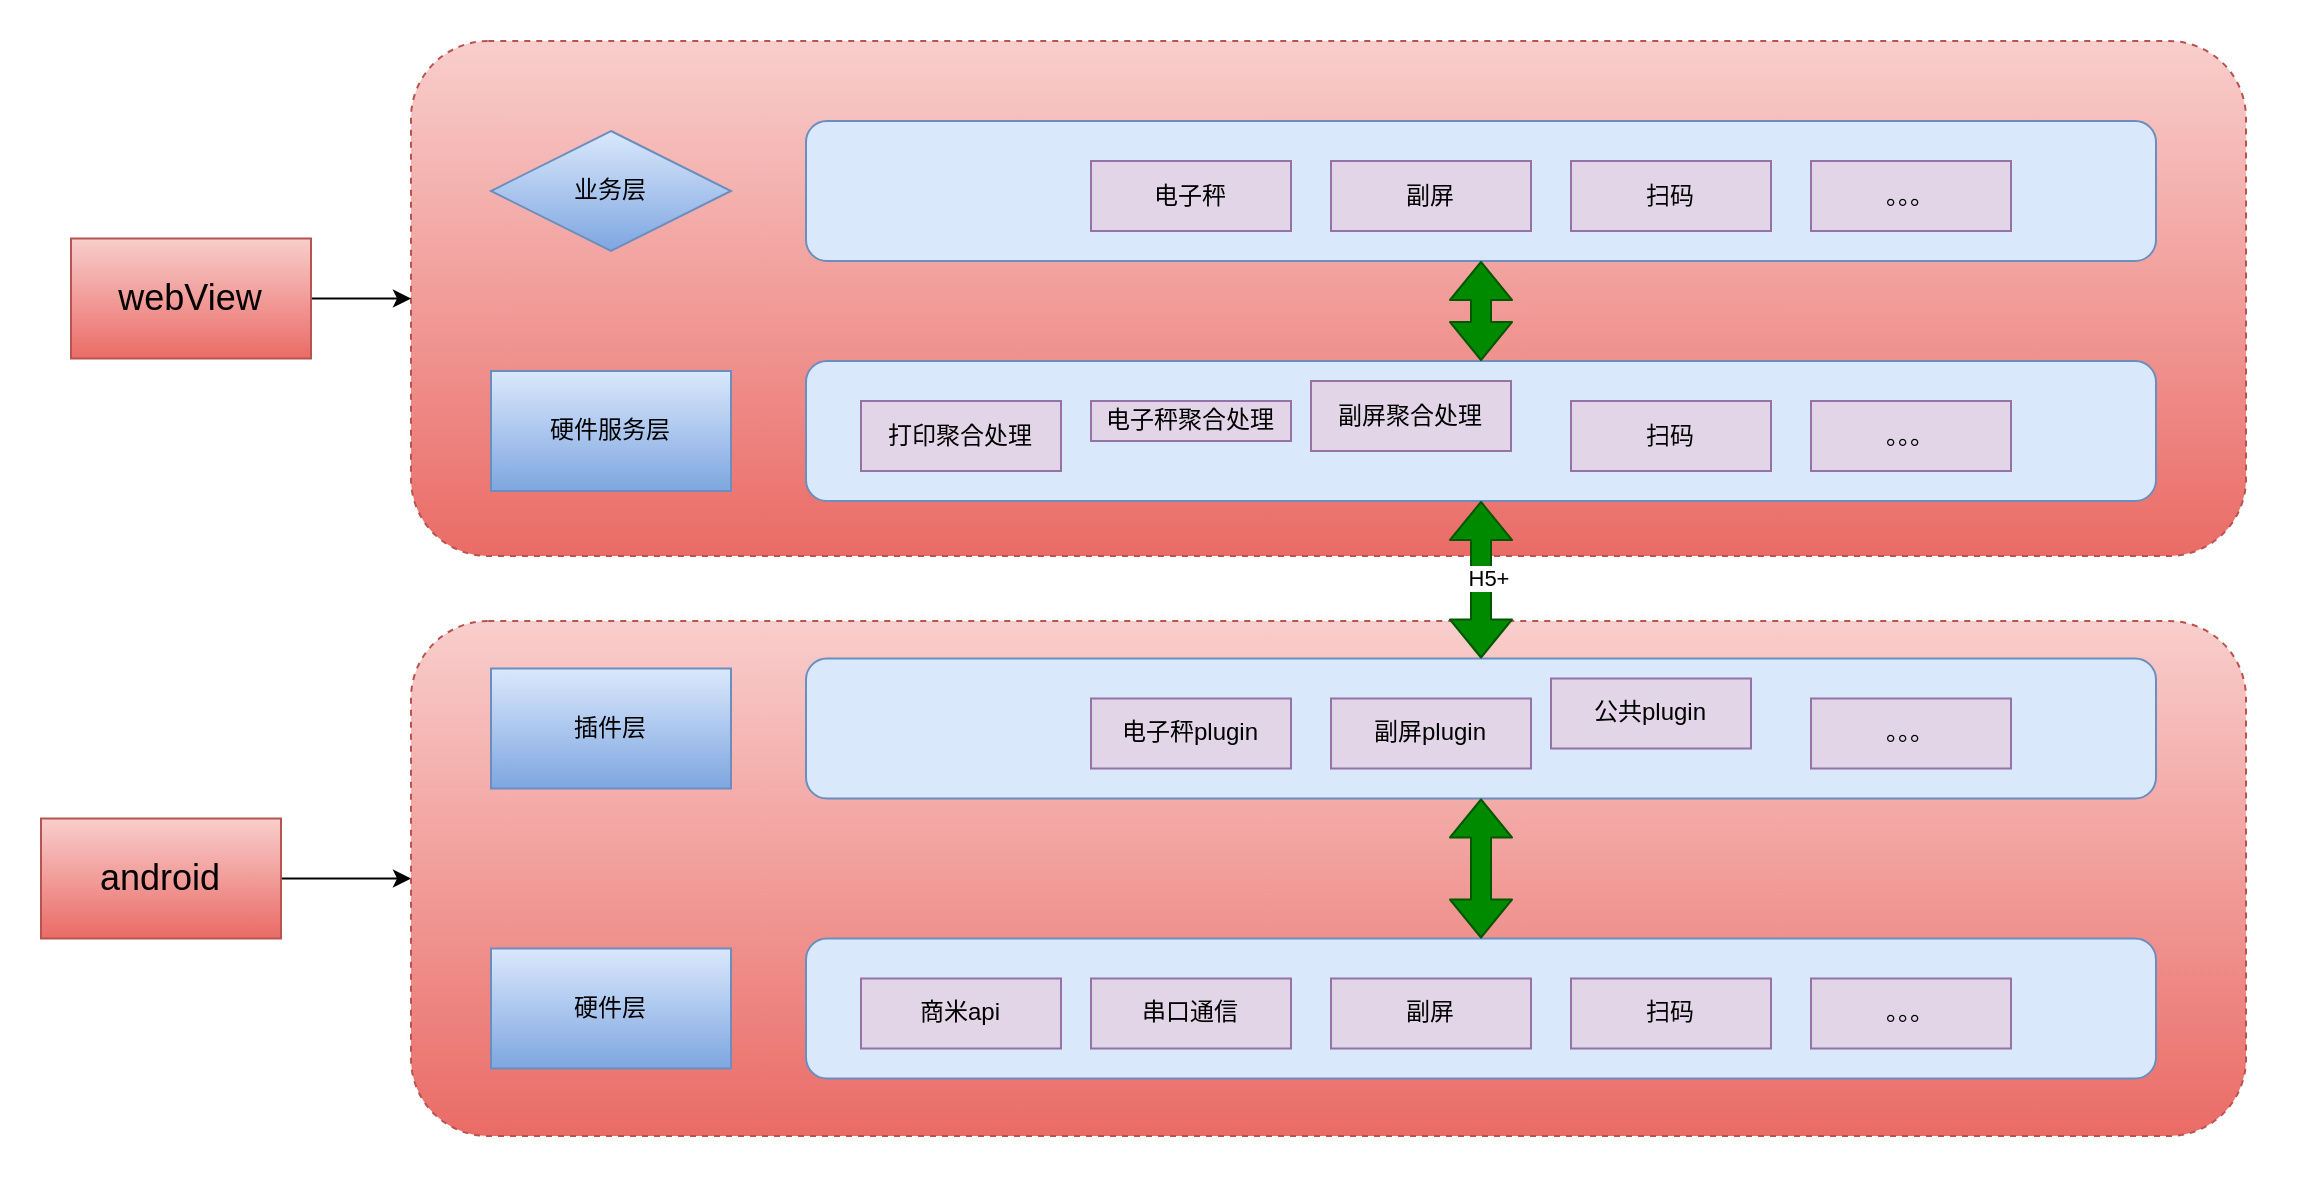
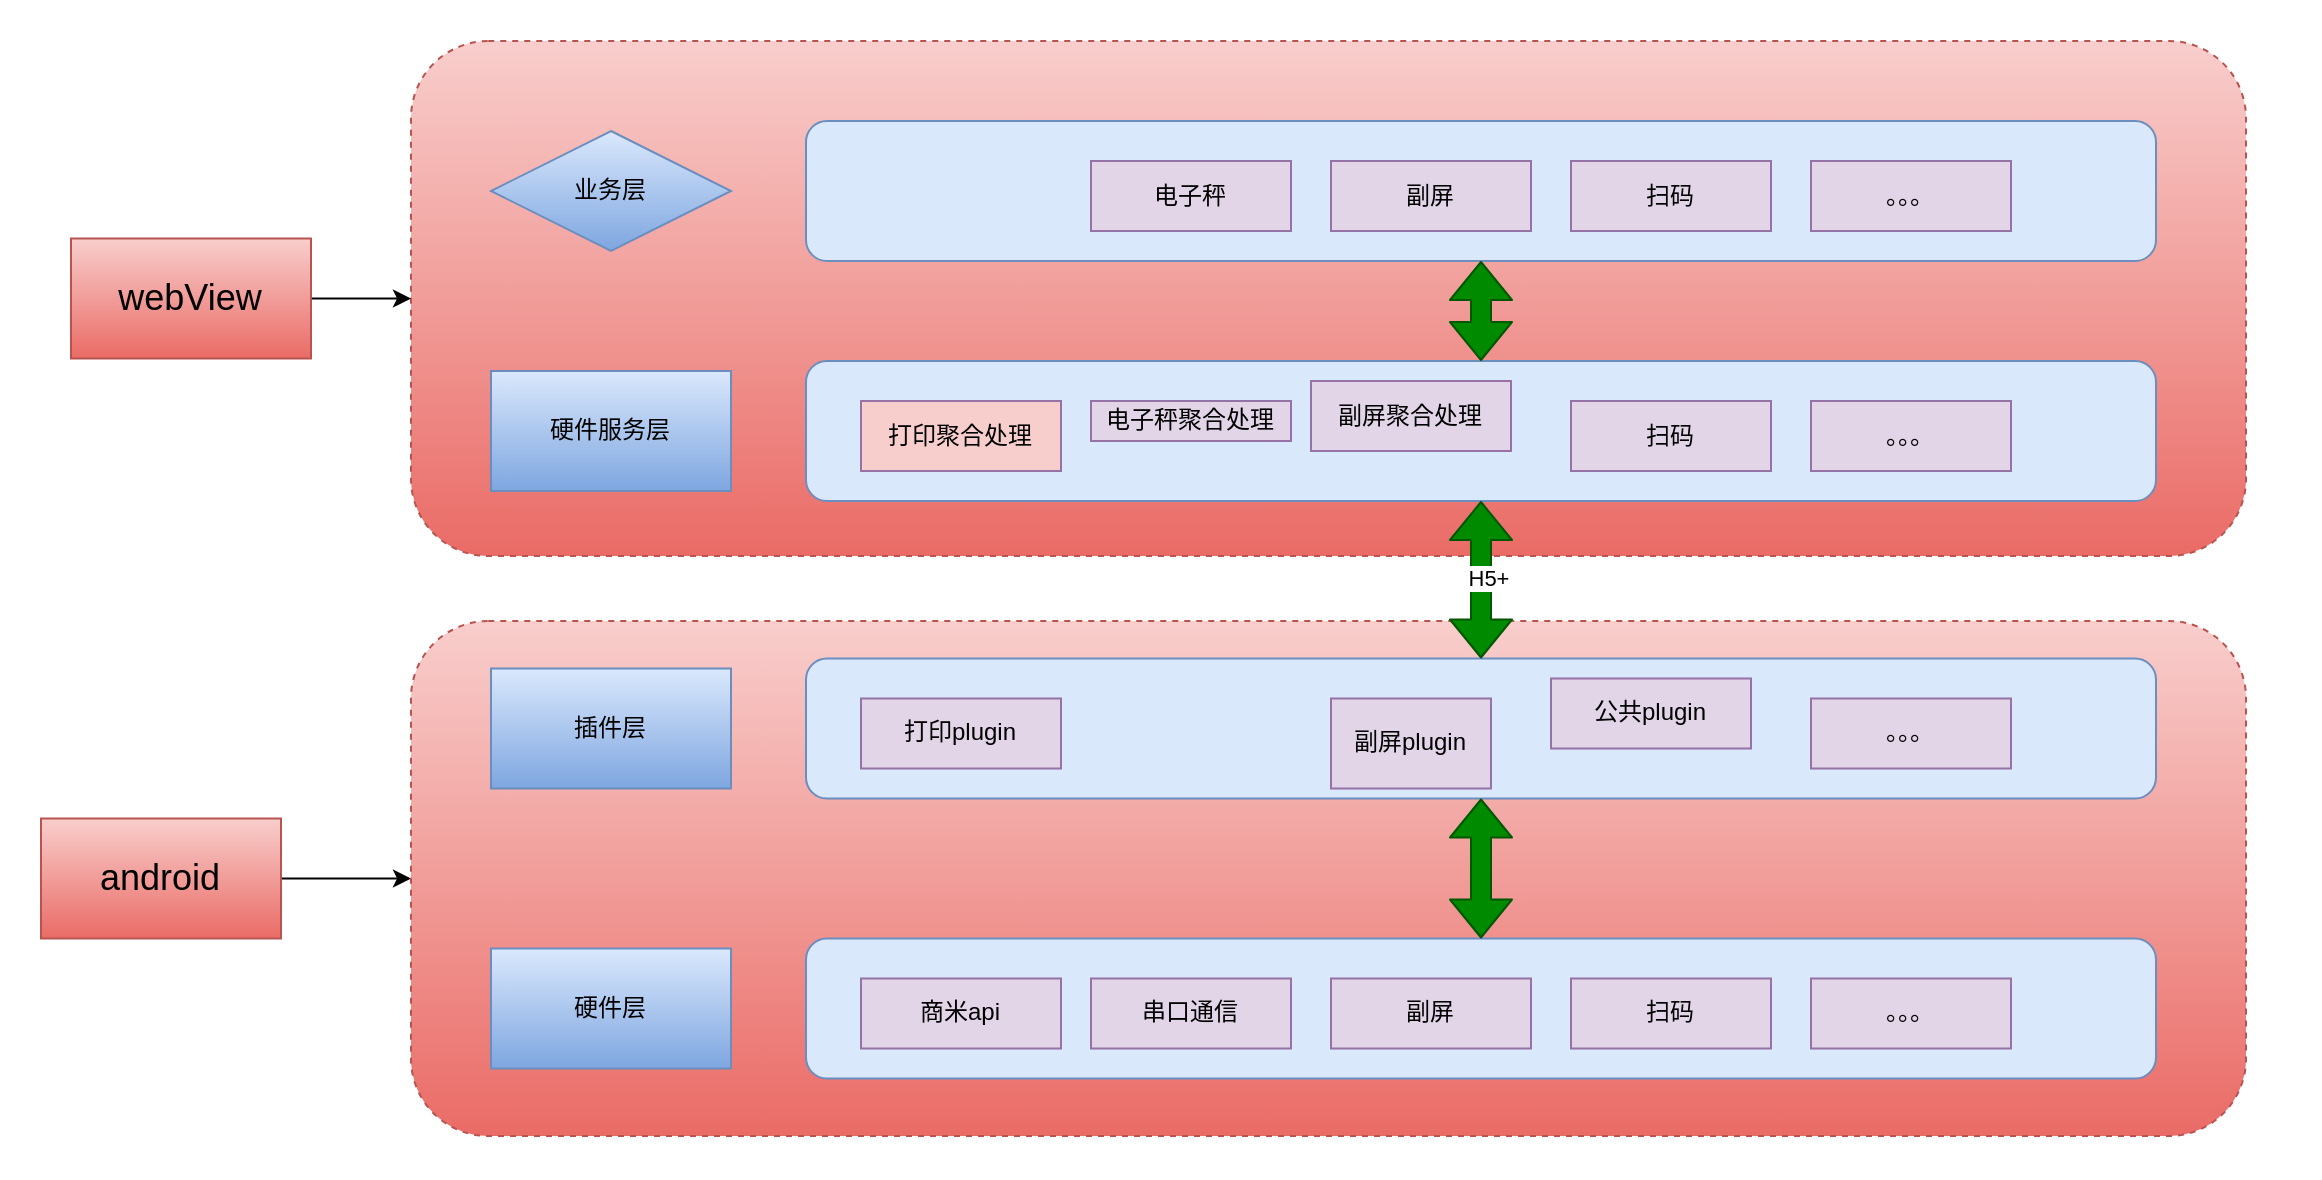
node "打印聚合处理": fillcolor #e1d5e7 -> #f8cecc
node "打印plugin": added
node "电子秤plugin": removed
node "副屏plugin": size 200x70 -> 160x90
